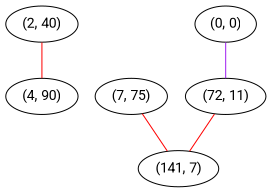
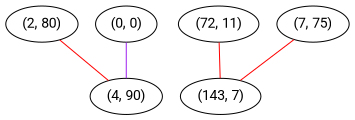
node "(2, 40)": label "(2, 40)" -> "(2, 80)"
edge "(0, 0)" -- "(72, 11)": now "(0, 0)" -- "(4, 90)"
node "(141, 7)": label "(141, 7)" -> "(143, 7)"
